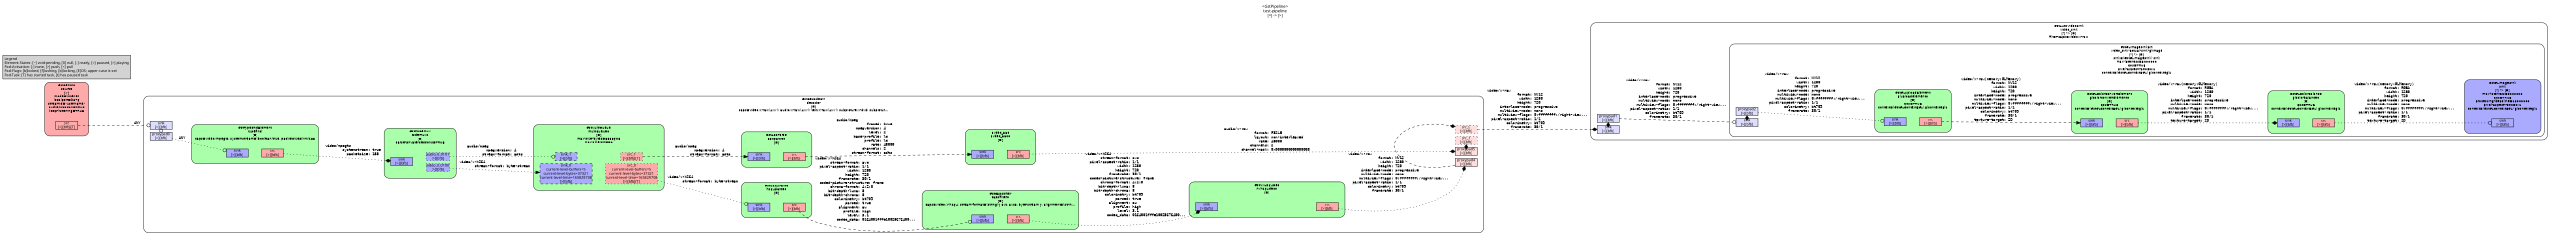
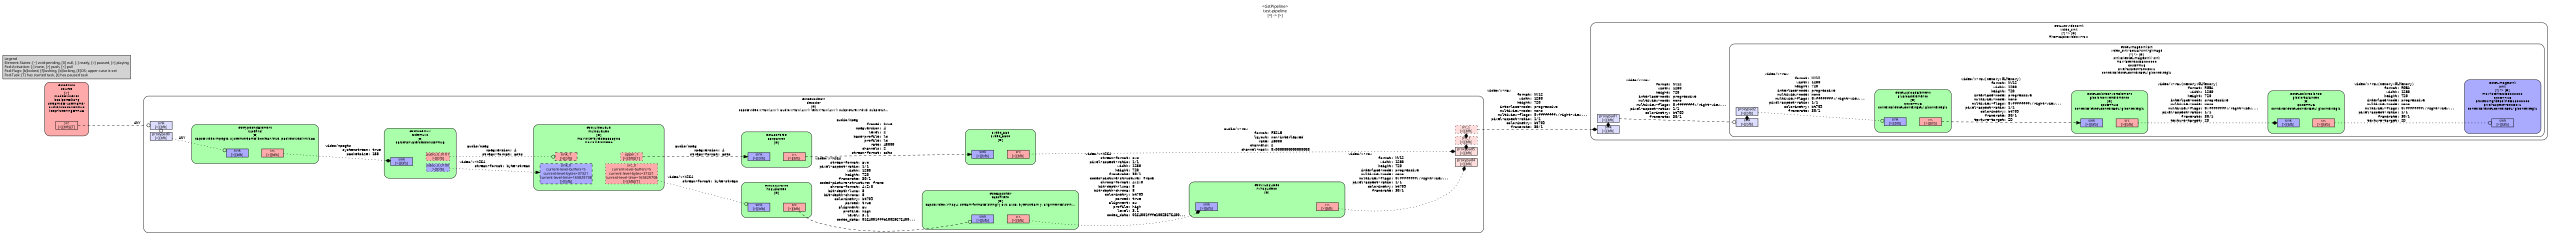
edge "proxypad4 [>][bfb]" -> "src_0 [>][bfb]": now "src_1 [>][bfb]" -> "src_0 [>][bfb]"
node "audio_0_0101 [>][bfb]": fillcolor #aaaaff -> #ffaaaa
node "sink_1 [>][bfb]": fillcolor #aaaaff -> #ffaaaa
node "src_1 [>][bfb][T]": label "src_1 [>][bfb][T]" -> "upper_1 [>][bfb][T]"
